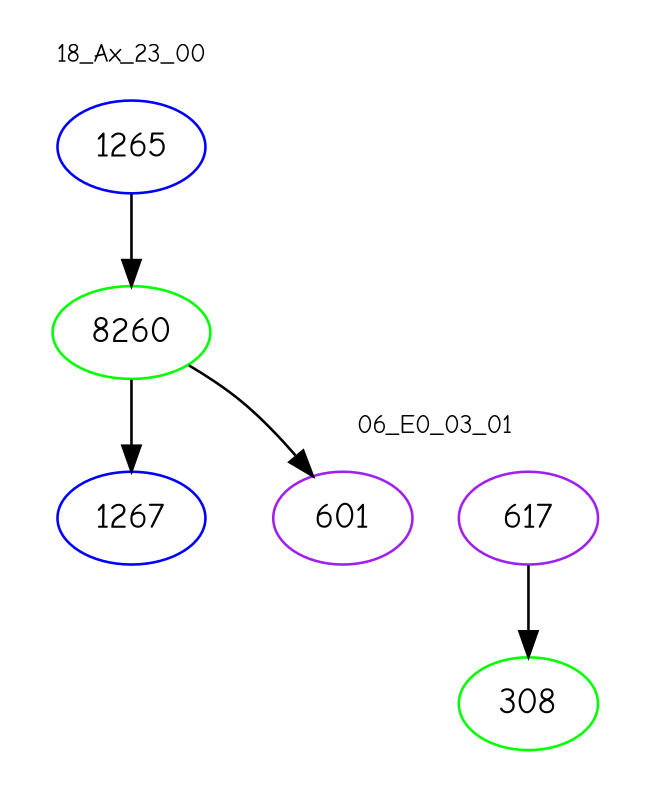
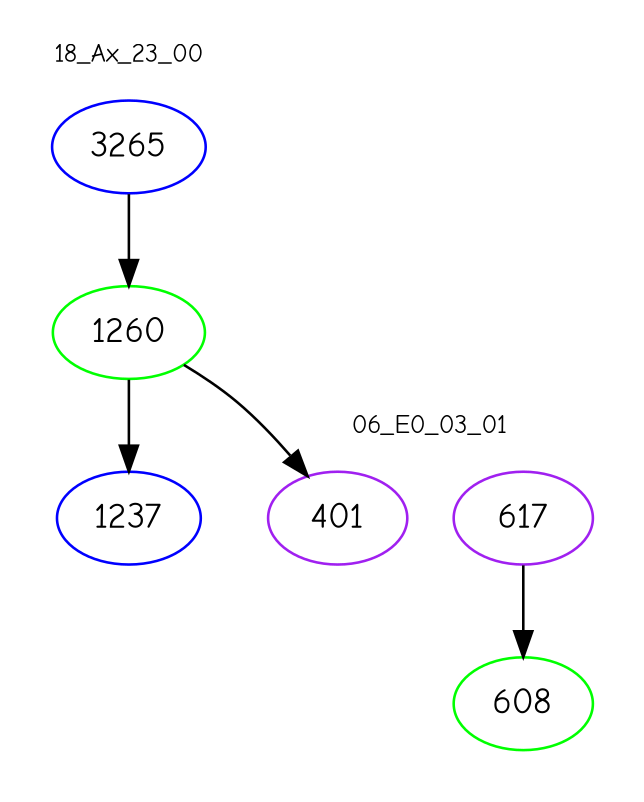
node "1265": label "1265" -> "3265"
node "8260": label "8260" -> "1260"
node "1267": label "1267" -> "1237"
node "601": label "601" -> "401"
node "308": label "308" -> "608"
